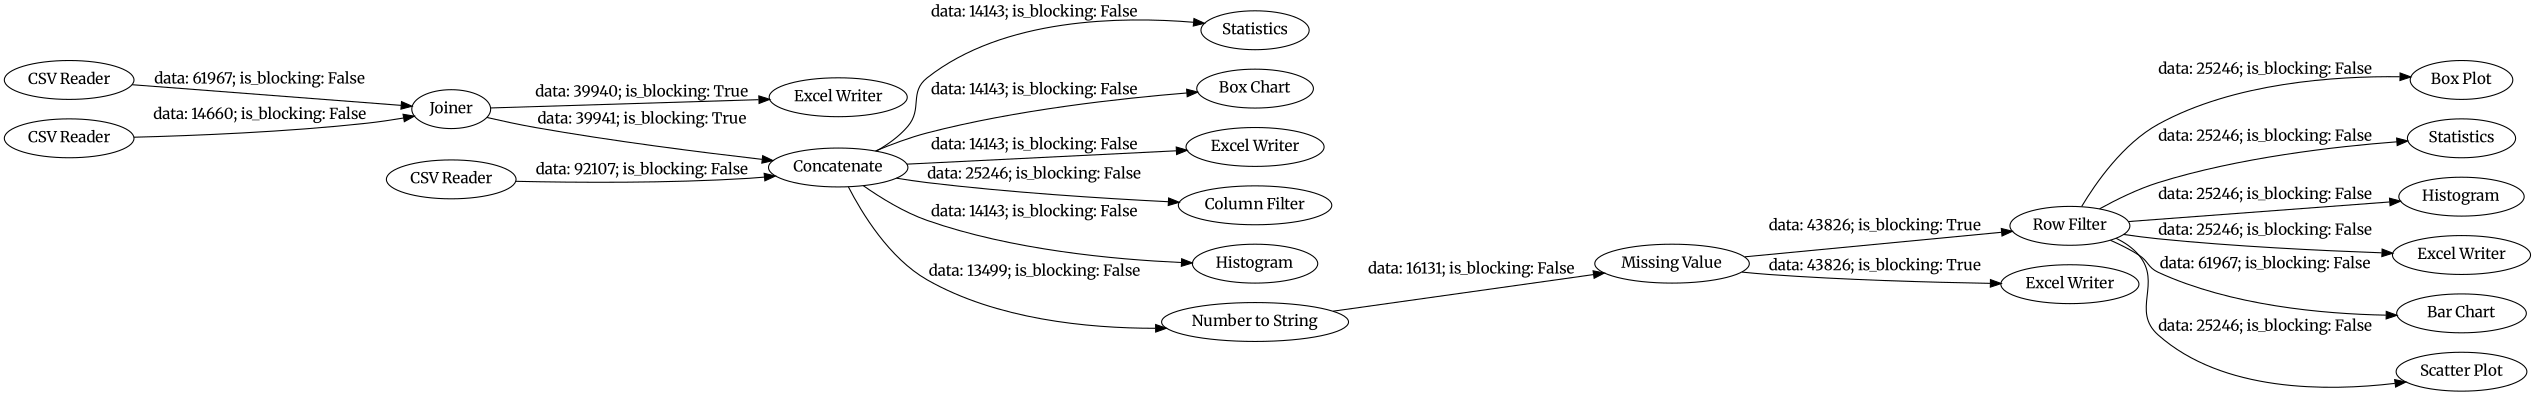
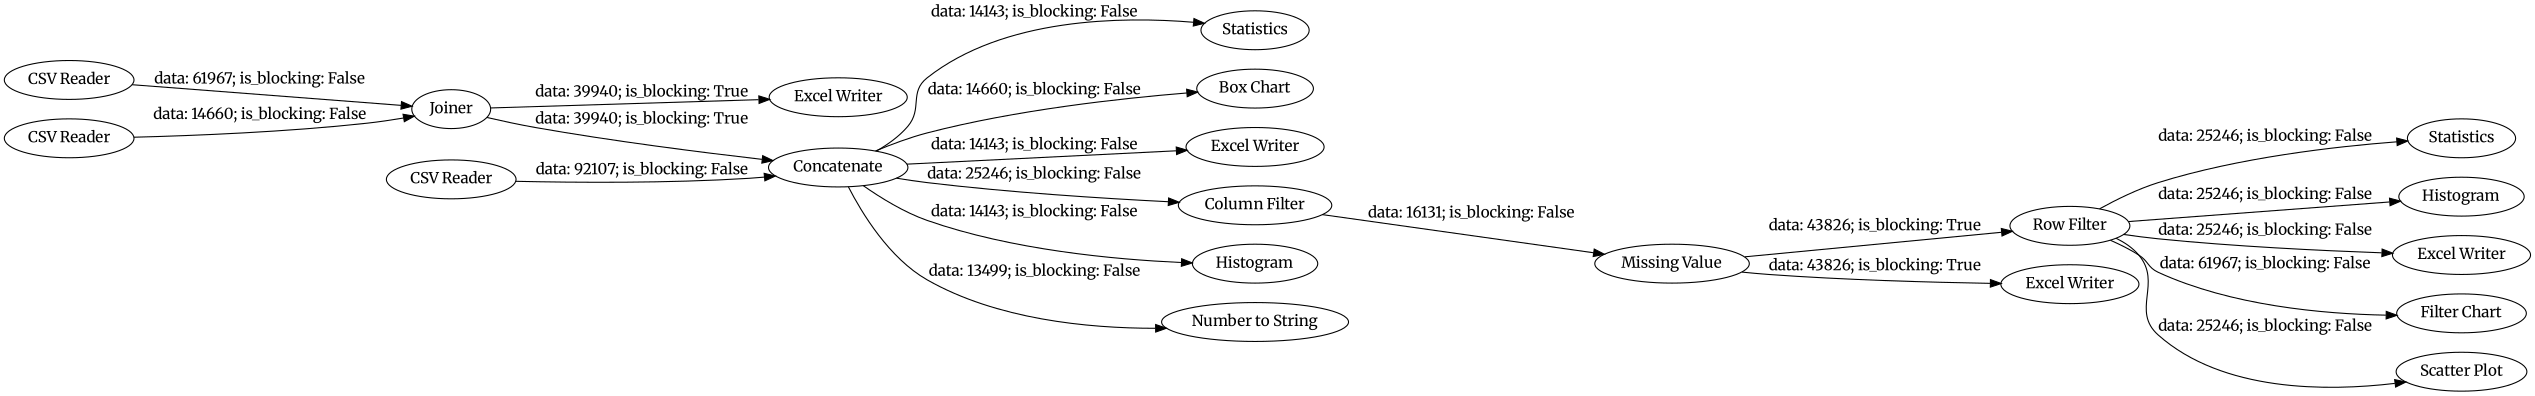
node "Box Plot": removed
edge "Concatenate" -> "Box Chart": label "data: 14143; is_blocking: False" -> "data: 14660; is_blocking: False"
edge "Joiner" -> "Concatenate": label "data: 39941; is_blocking: True" -> "data: 39940; is_blocking: True"
edge "Number to String" -> "Missing Value": now "Column Filter" -> "Missing Value"
node "Bar Chart": label "Bar Chart" -> "Filter Chart"
